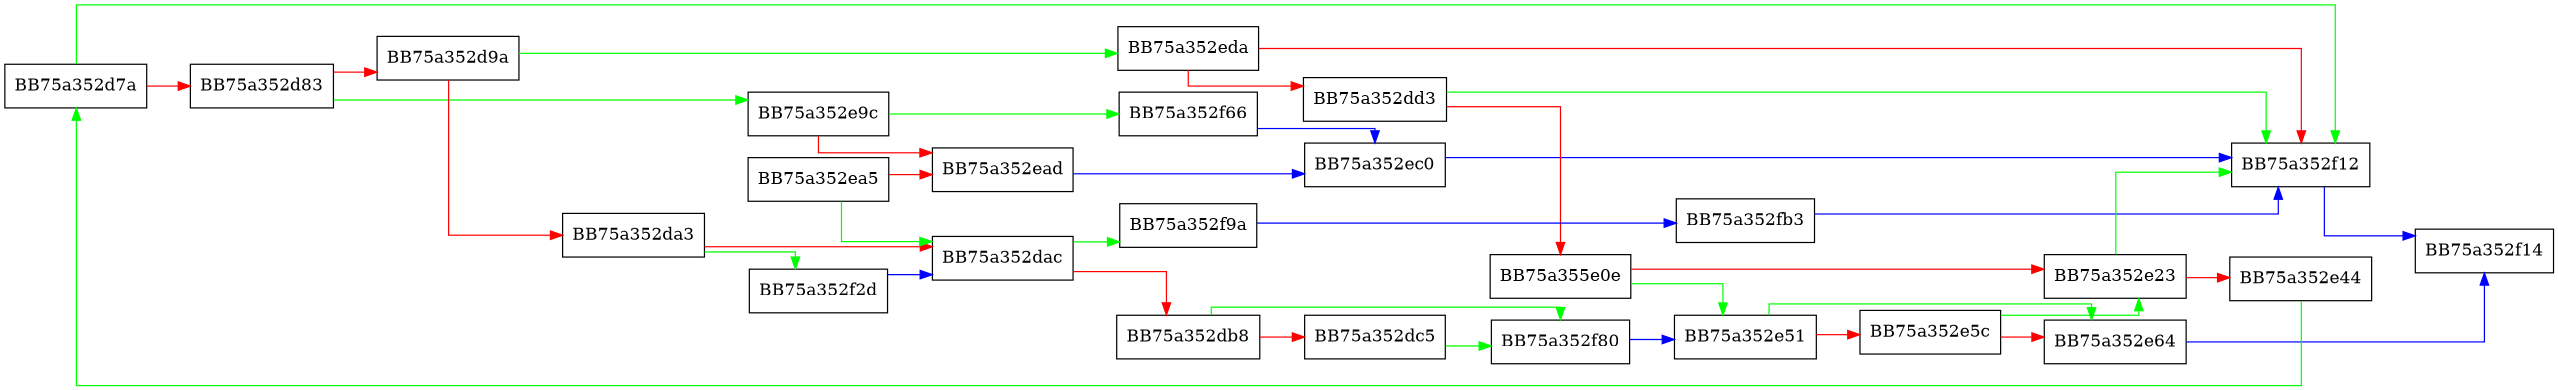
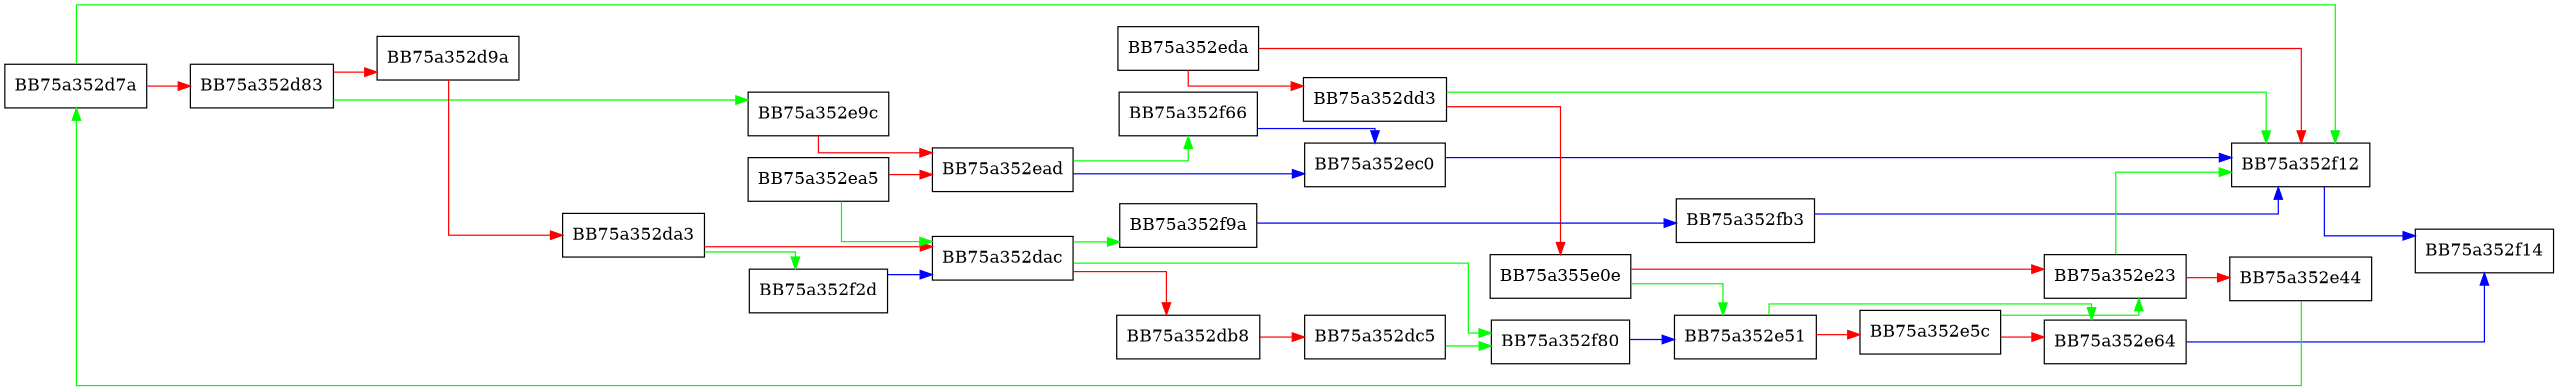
edge "BB75a352d9a" -> "BB75a352eda": removed
edge "BB75a352e9c" -> "BB75a352f66": now "BB75a352ead" -> "BB75a352f66"
edge "BB75a352db8" -> "BB75a352f80": now "BB75a352dac" -> "BB75a352f80"
